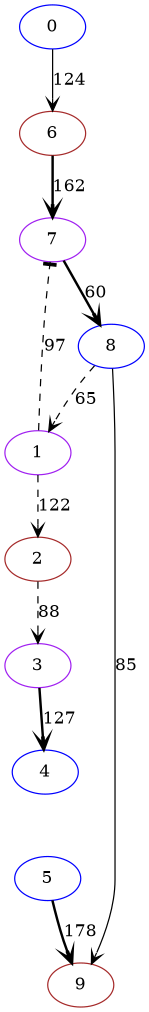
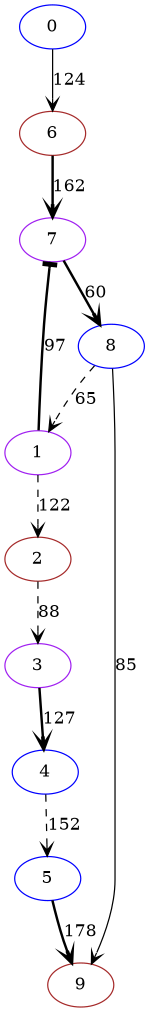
edge "1" -> "7": style dashed -> bold
edge "4" -> "5": added, label "152"
